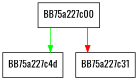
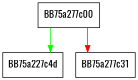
node "BB75a227c00": label "BB75a227c00" -> "BB75a277c00"
node "BB75a227c31": label "BB75a227c31" -> "BB75a277c31"
